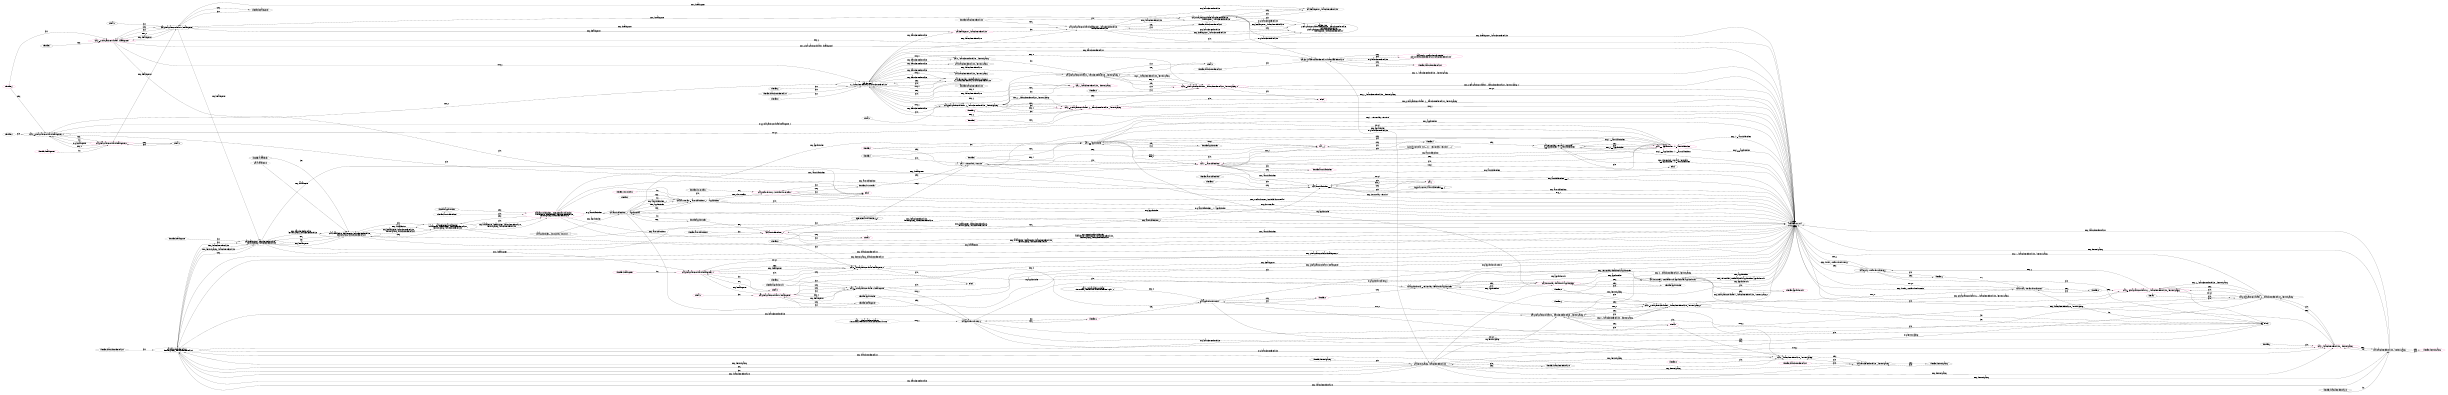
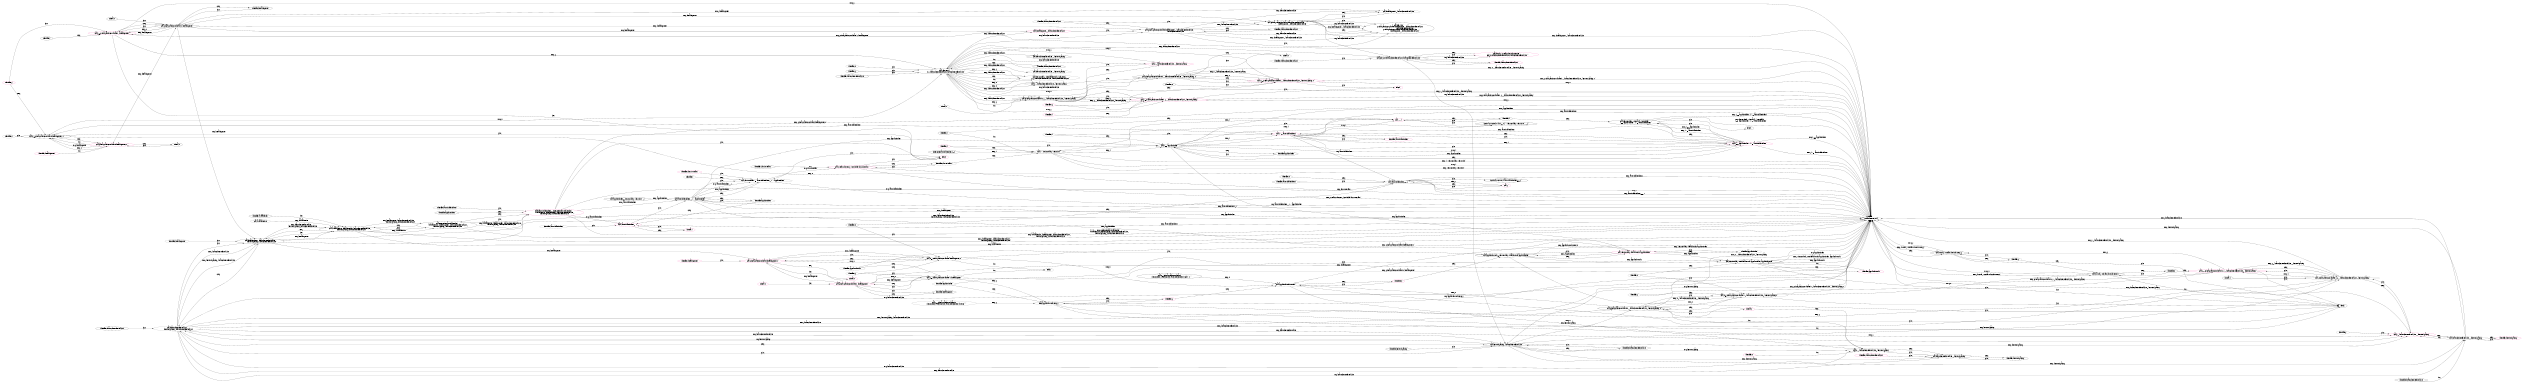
edge "(Call,last_visible_index_ + 1)" -> "(DetermineLastVisibleIndex,i = 0)": now "(Call,last_visible_index_ + 1)" -> "(Call,last_visible_index_ + 1 < app_list_index)"
node "(Call,app_list_bounds.set_y(y))": label "(Call,app_list_bounds.set_y(y))" -> "(Rect,app_list_bounds.set_y(y))"
